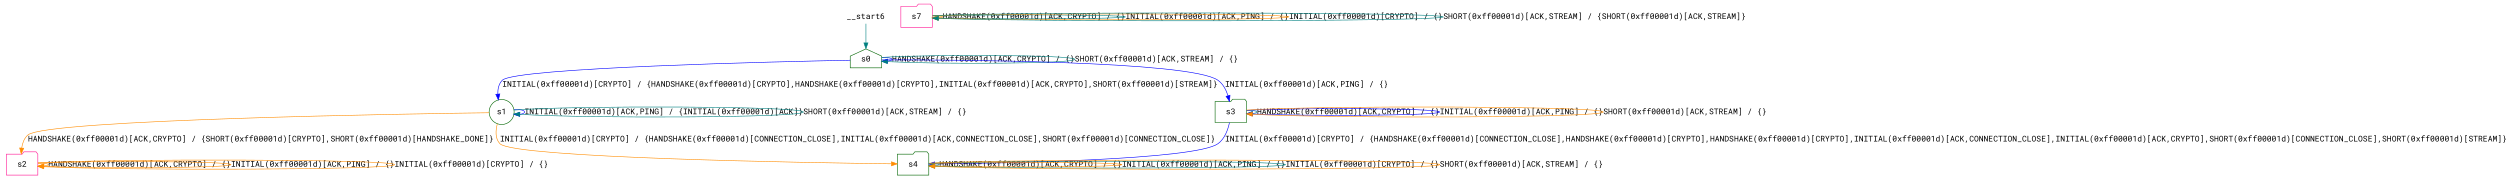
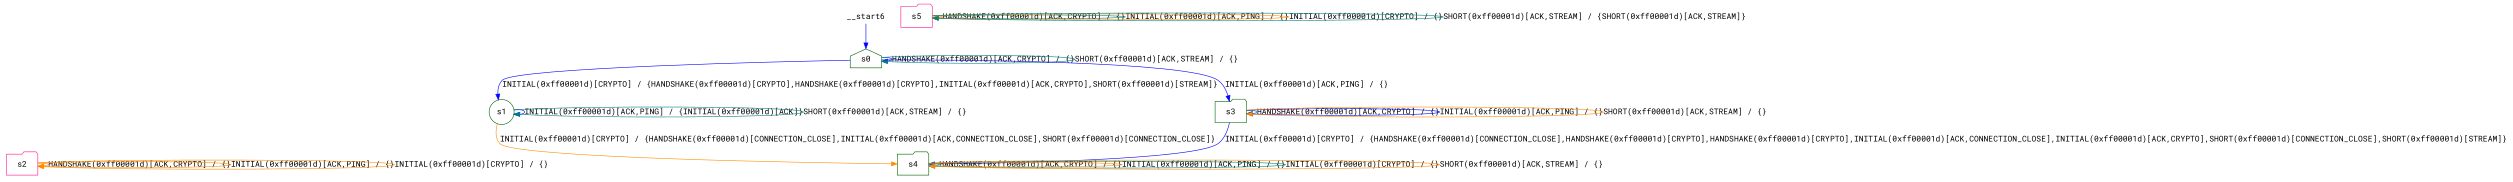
node "s7": label "s7" -> "s5"
edge "__start6" -> "s0": color teal -> blue
edge "s1" -> "s2": removed, label "HANDSHAKE(0xff00001d)[ACK,CRYPTO] / {SHORT(0xff00001d)[CRYPTO],SHORT(0xff00001d)[HANDSHAKE_DONE]}"
